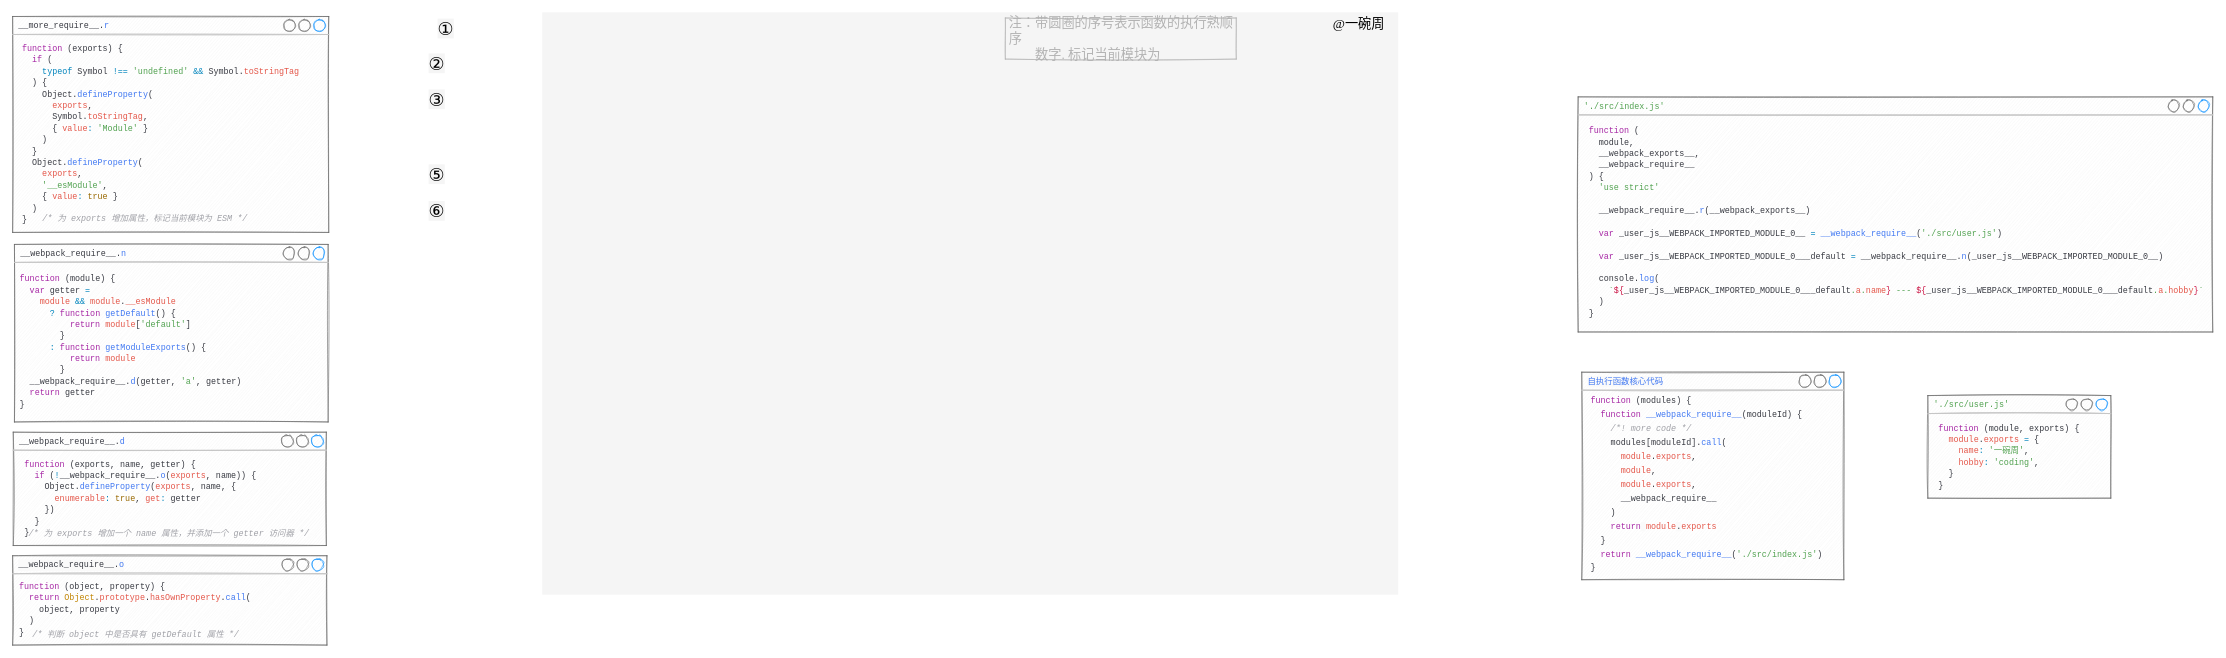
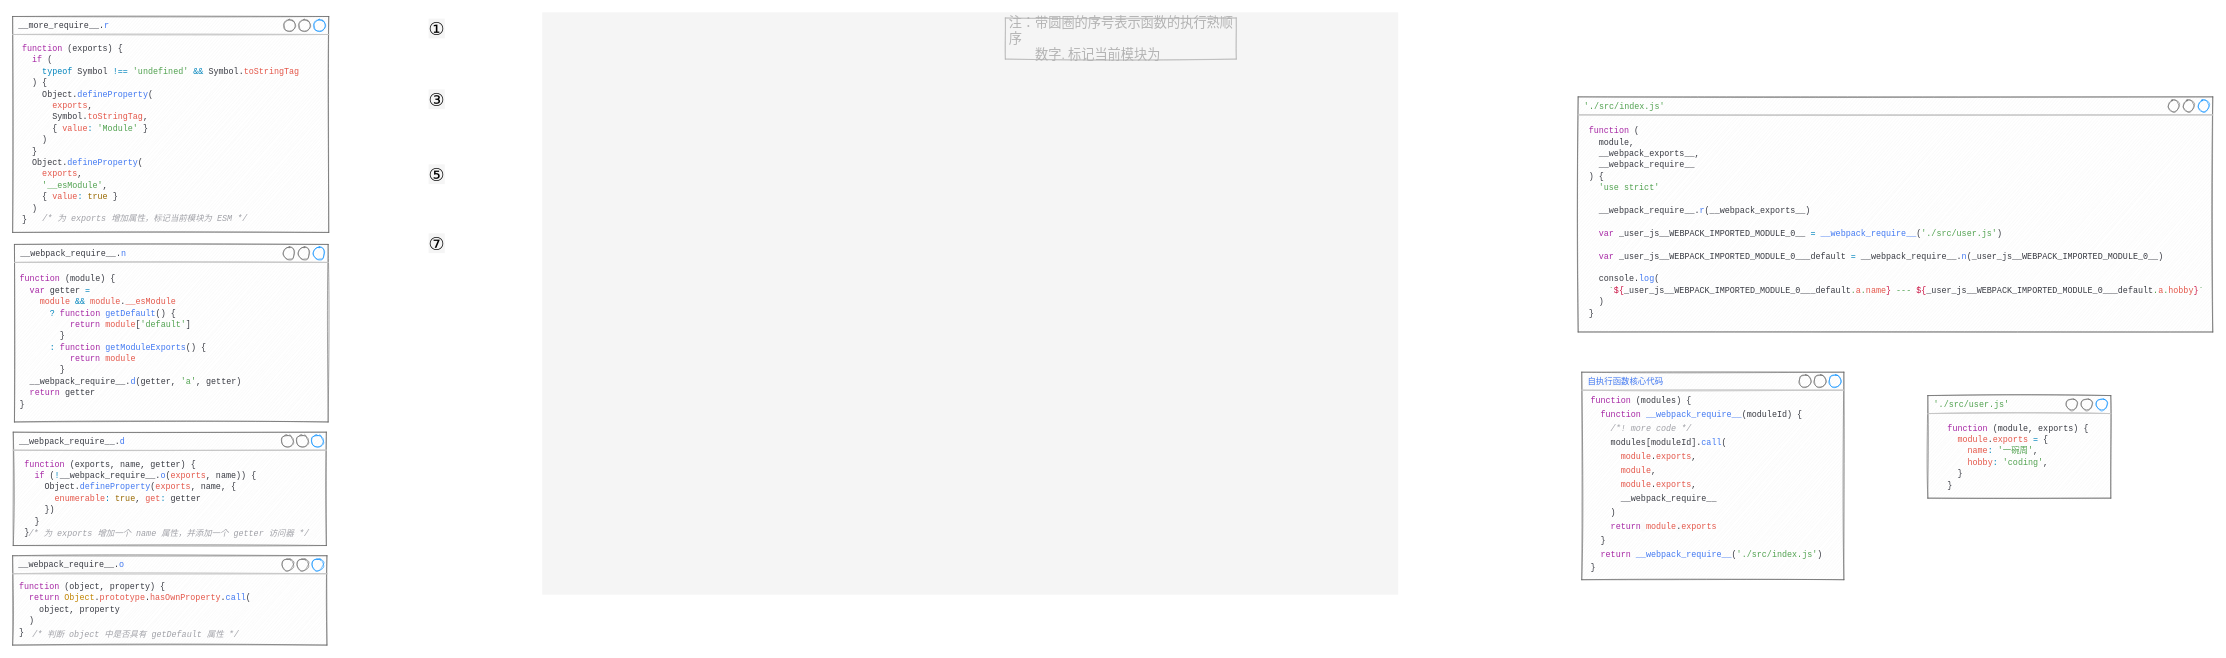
node "@一碗周": removed
node "①": moved (452, 25) -> (443, 25)
node "②": removed
node "⑥": removed
node "⑦": added
node "function (module, exports) { module.exports = { name: '一碗周', hobby: 'coding', } }": moved (2014, 458) -> (2023, 458)
